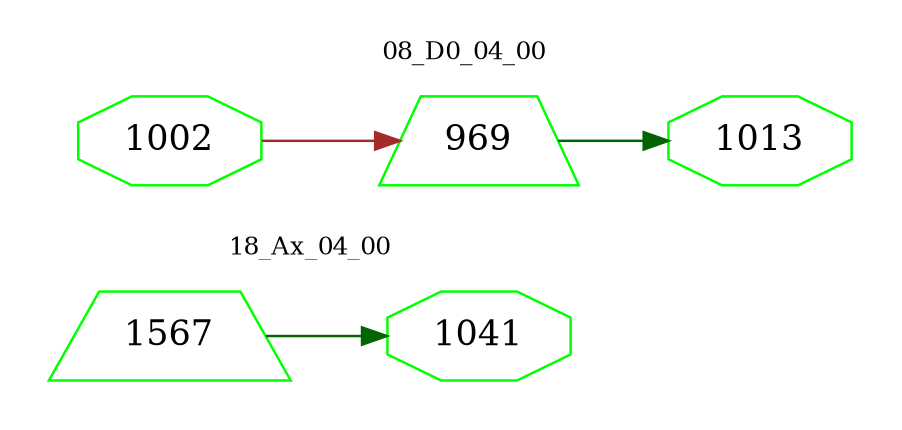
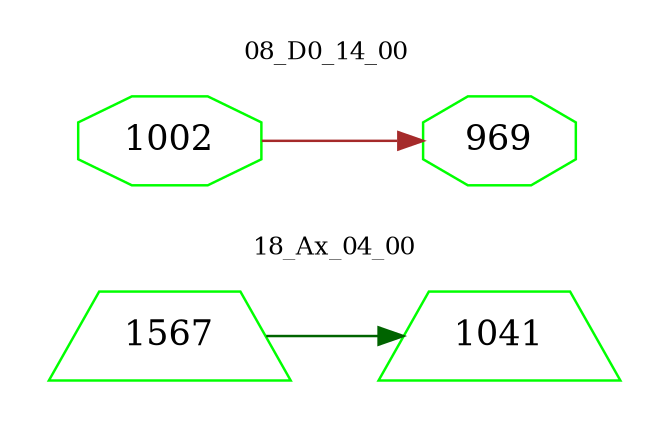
cluster "08_D0_04_00": label "08_D0_04_00" -> "08_D0_14_00"
node "969": shape trapezium -> octagon
node "1013": removed
node "1041": shape octagon -> trapezium
